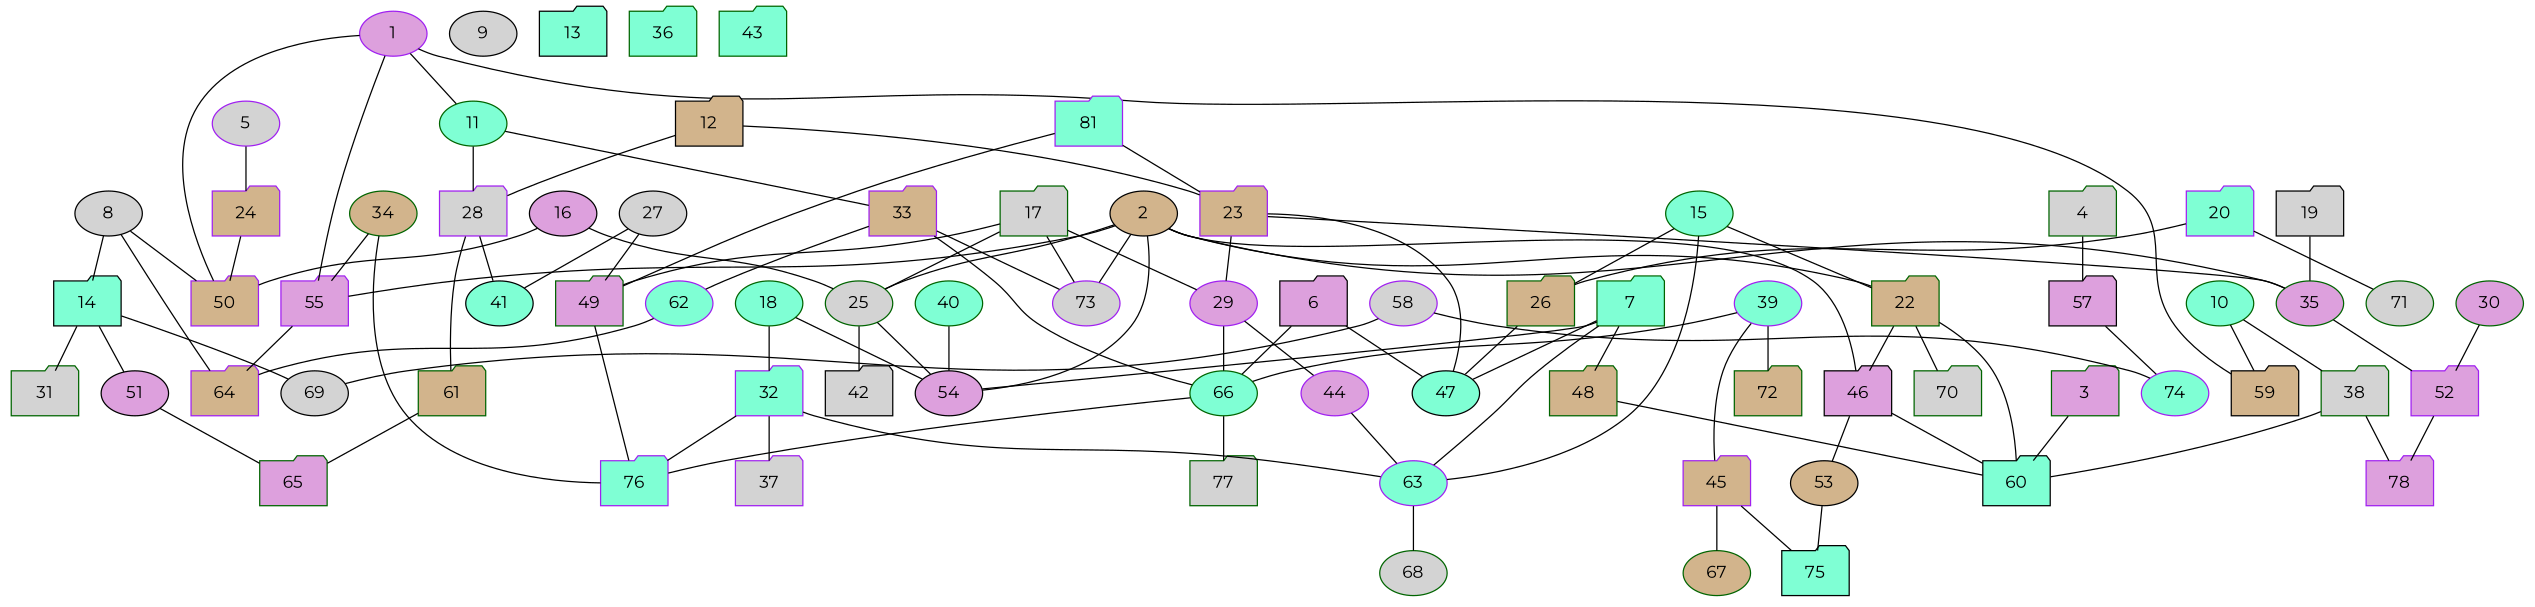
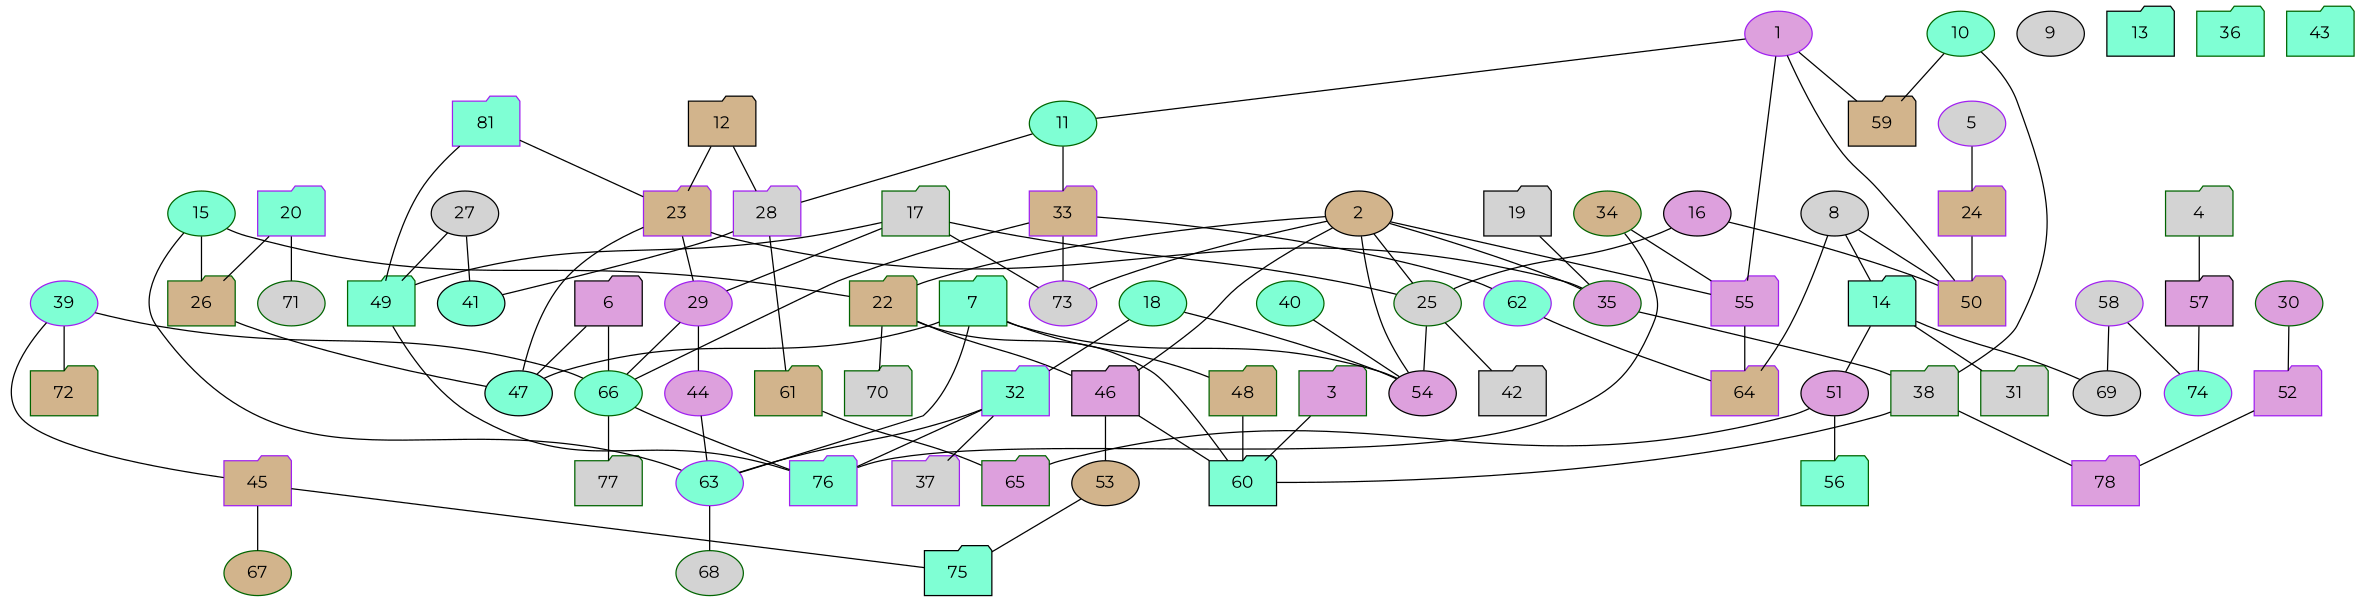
node "49": fillcolor plum -> aquamarine
edge "35" -- "52": now "35" -- "38"
node "56": added
